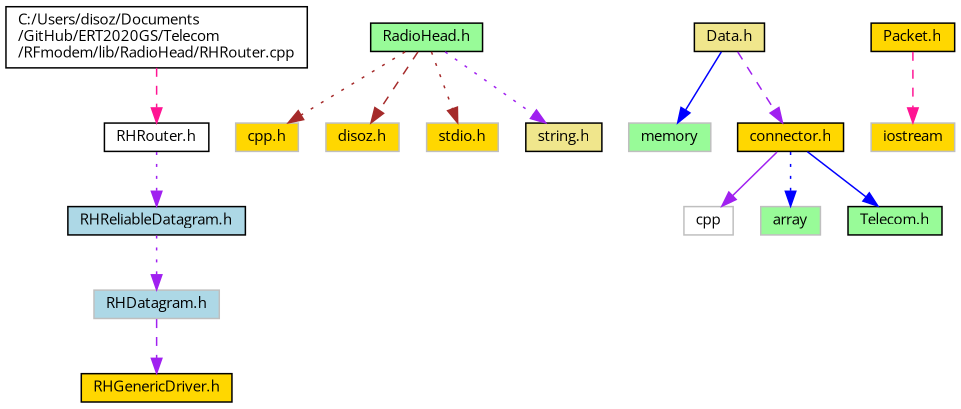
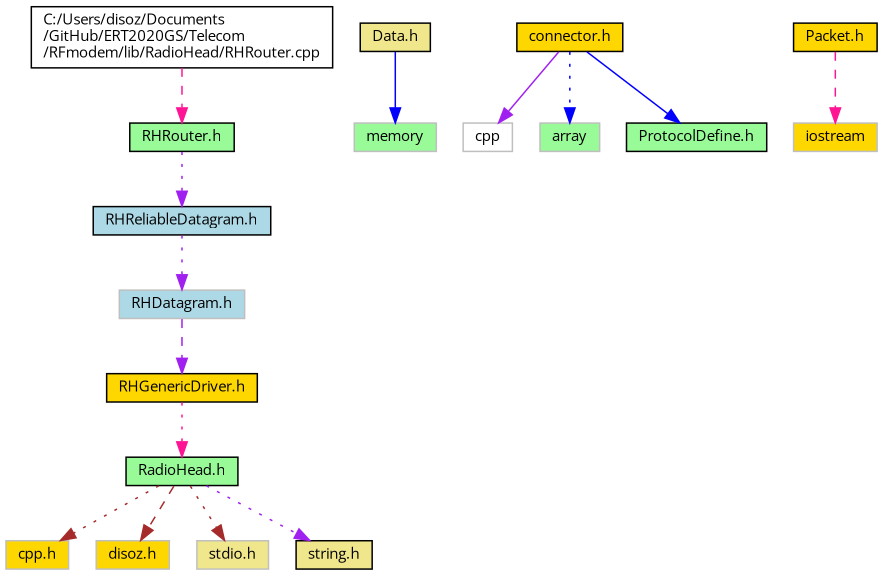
edge "Data.h" -> "connector.h": removed
node "RHRouter.h": fillcolor white -> palegreen
node "stdio.h": fillcolor gold -> khaki
node "Telecom.h": label "Telecom.h" -> "ProtocolDefine.h"
edge "RHGenericDriver.h" -> "RadioHead.h": added
